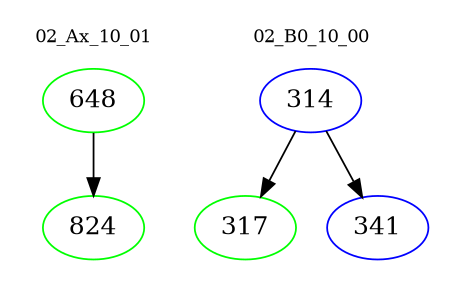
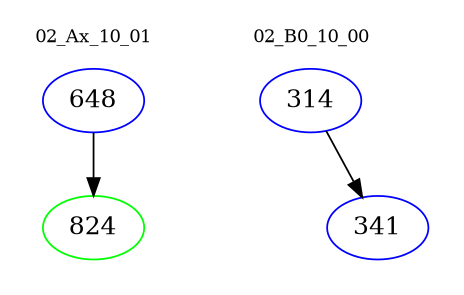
node "648": color green -> blue
node "317": removed
